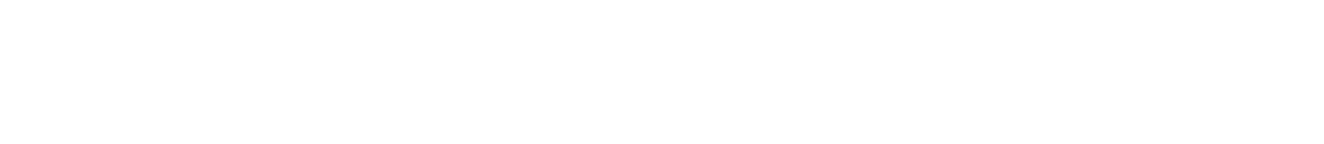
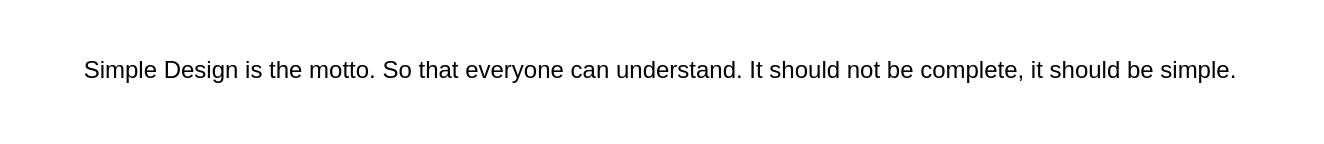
node "Simple Design is the motto. So that everyone can understand. It should not be complete, it should be simple.": added
